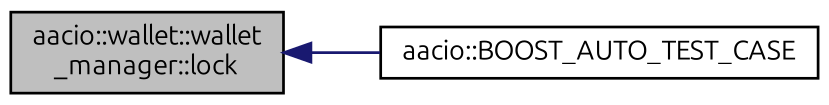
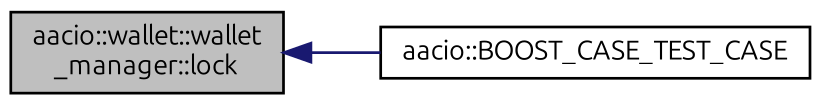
node "aacio::BOOST_AUTO_TEST_CASE": label "aacio::BOOST_AUTO_TEST_CASE" -> "aacio::BOOST_CASE_TEST_CASE"
